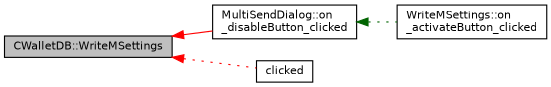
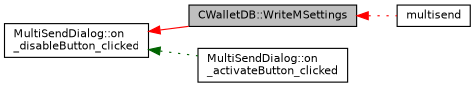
node "WriteMSettings::on _activateButton_clicked": label "WriteMSettings::on _activateButton_clicked" -> "MultiSendDialog::on _activateButton_clicked"
edge "MultiSendDialog::on _disableButton_clicked" -> "CWalletDB::WriteMSettings": reversed
node "clicked": label "clicked" -> "multisend"
